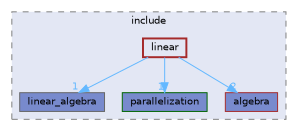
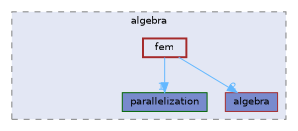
cluster "include": label "include" -> "algebra"
node "linear": label "linear" -> "fem"
node "linear_algebra": removed
